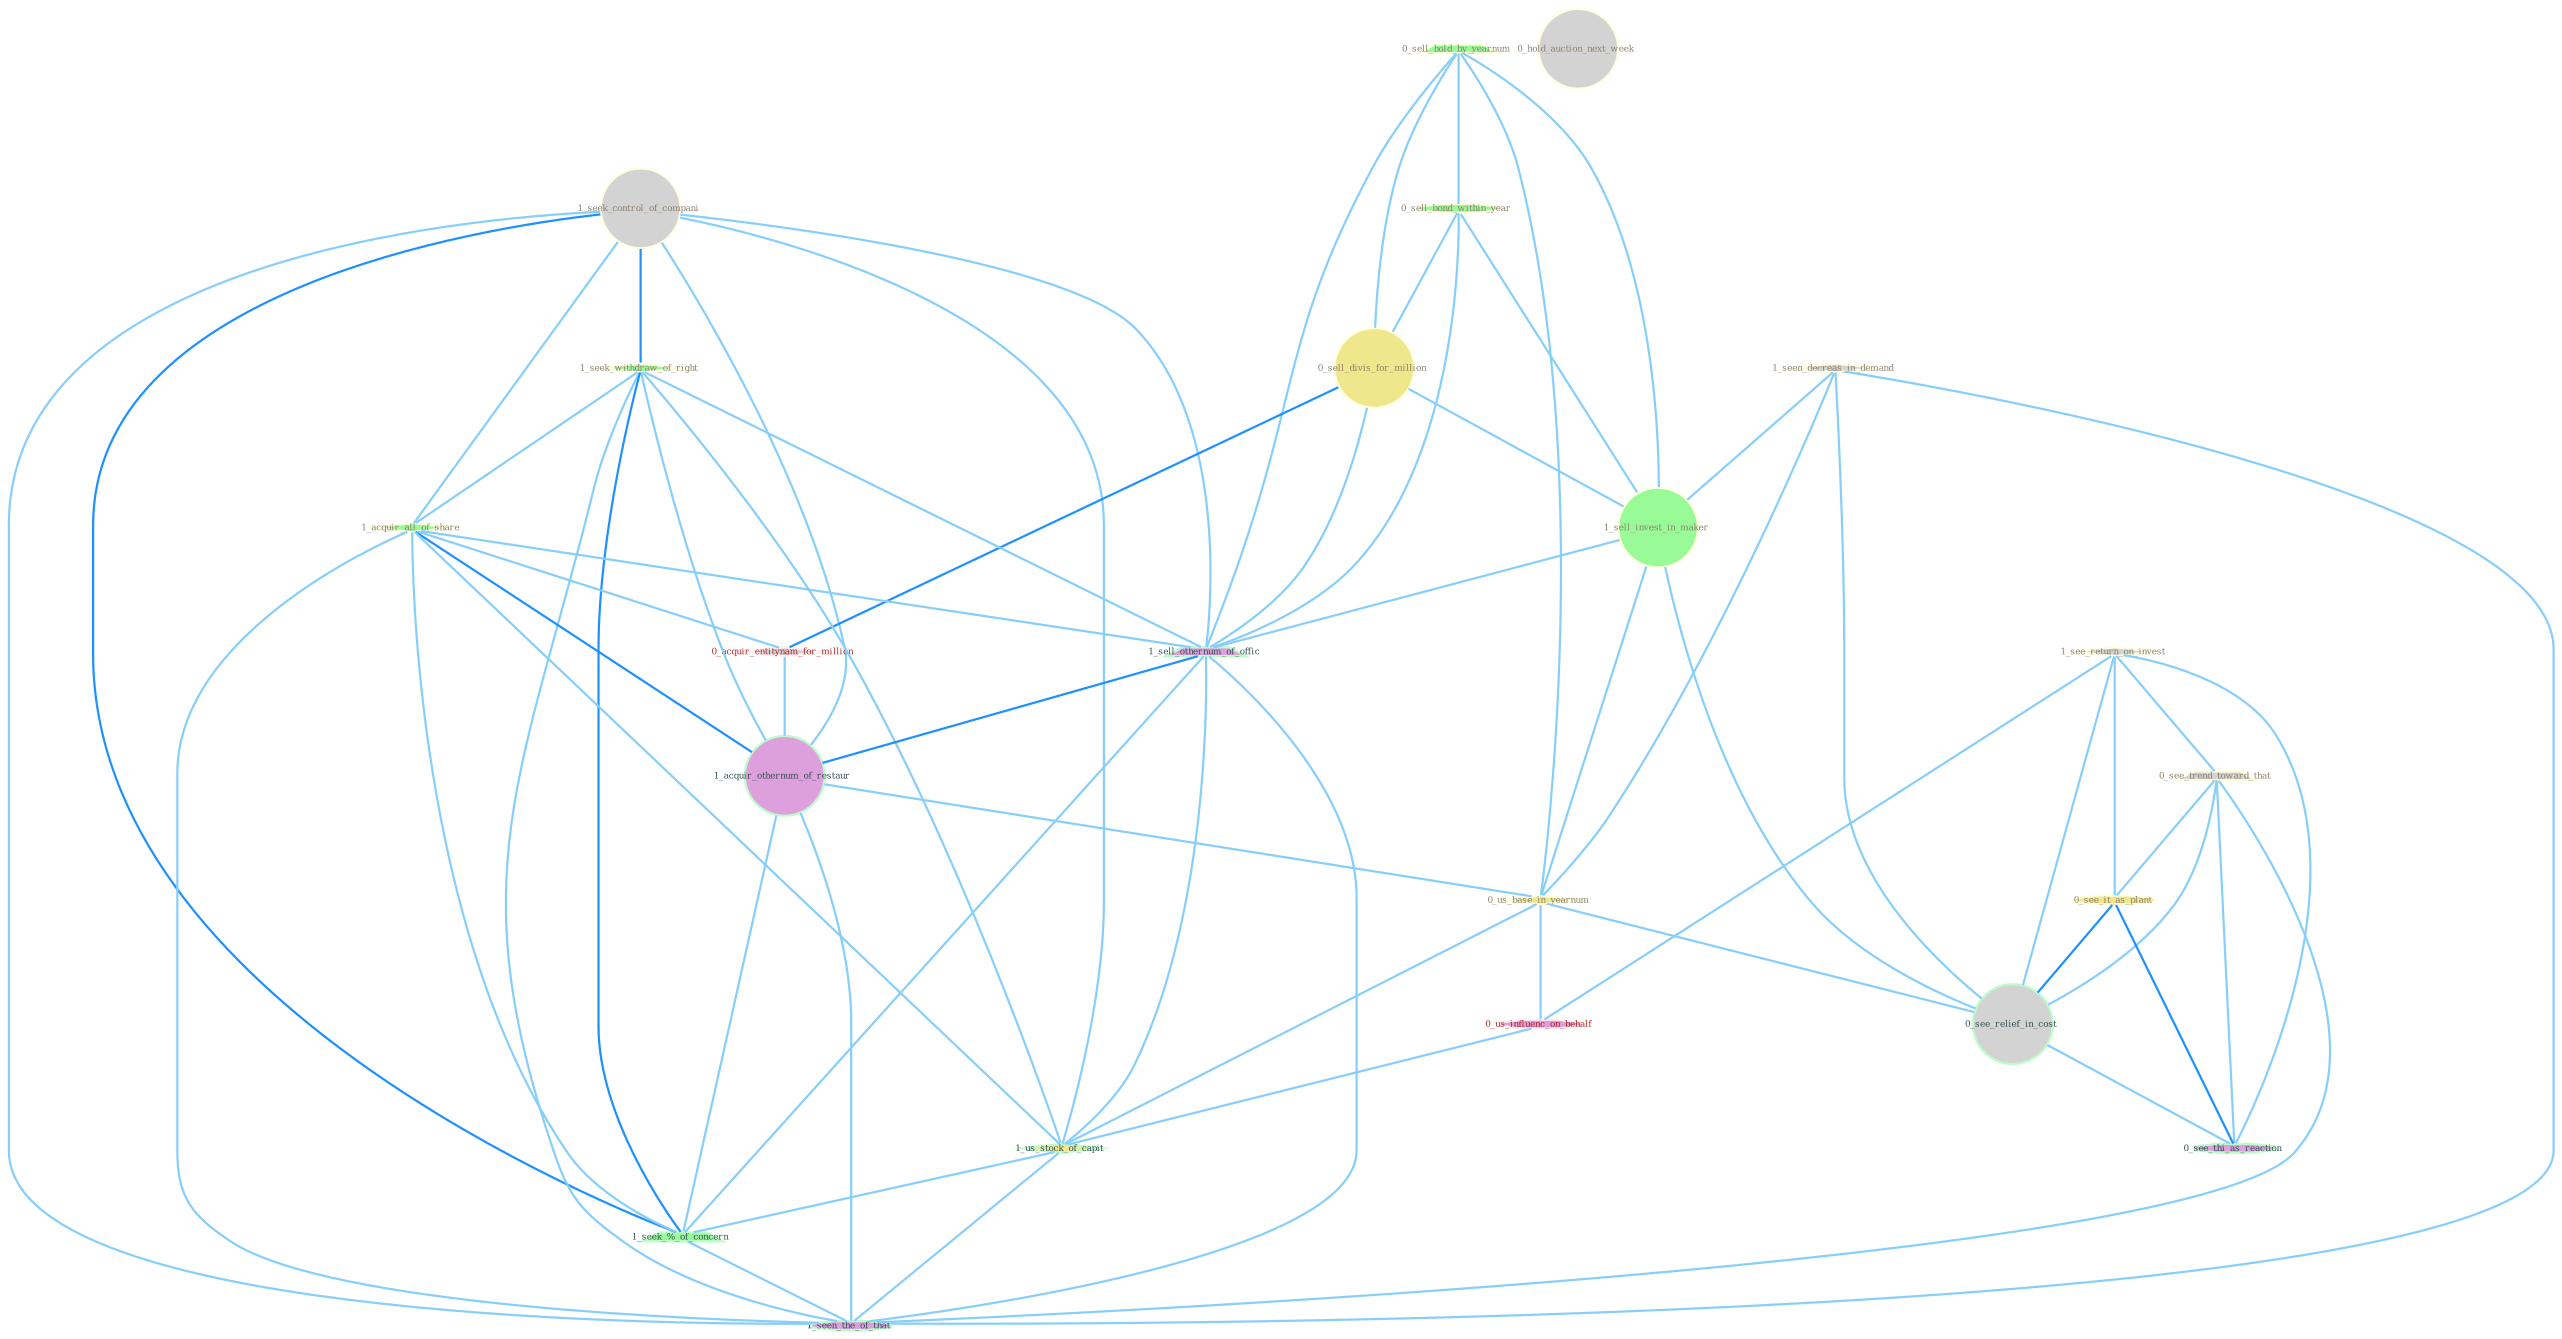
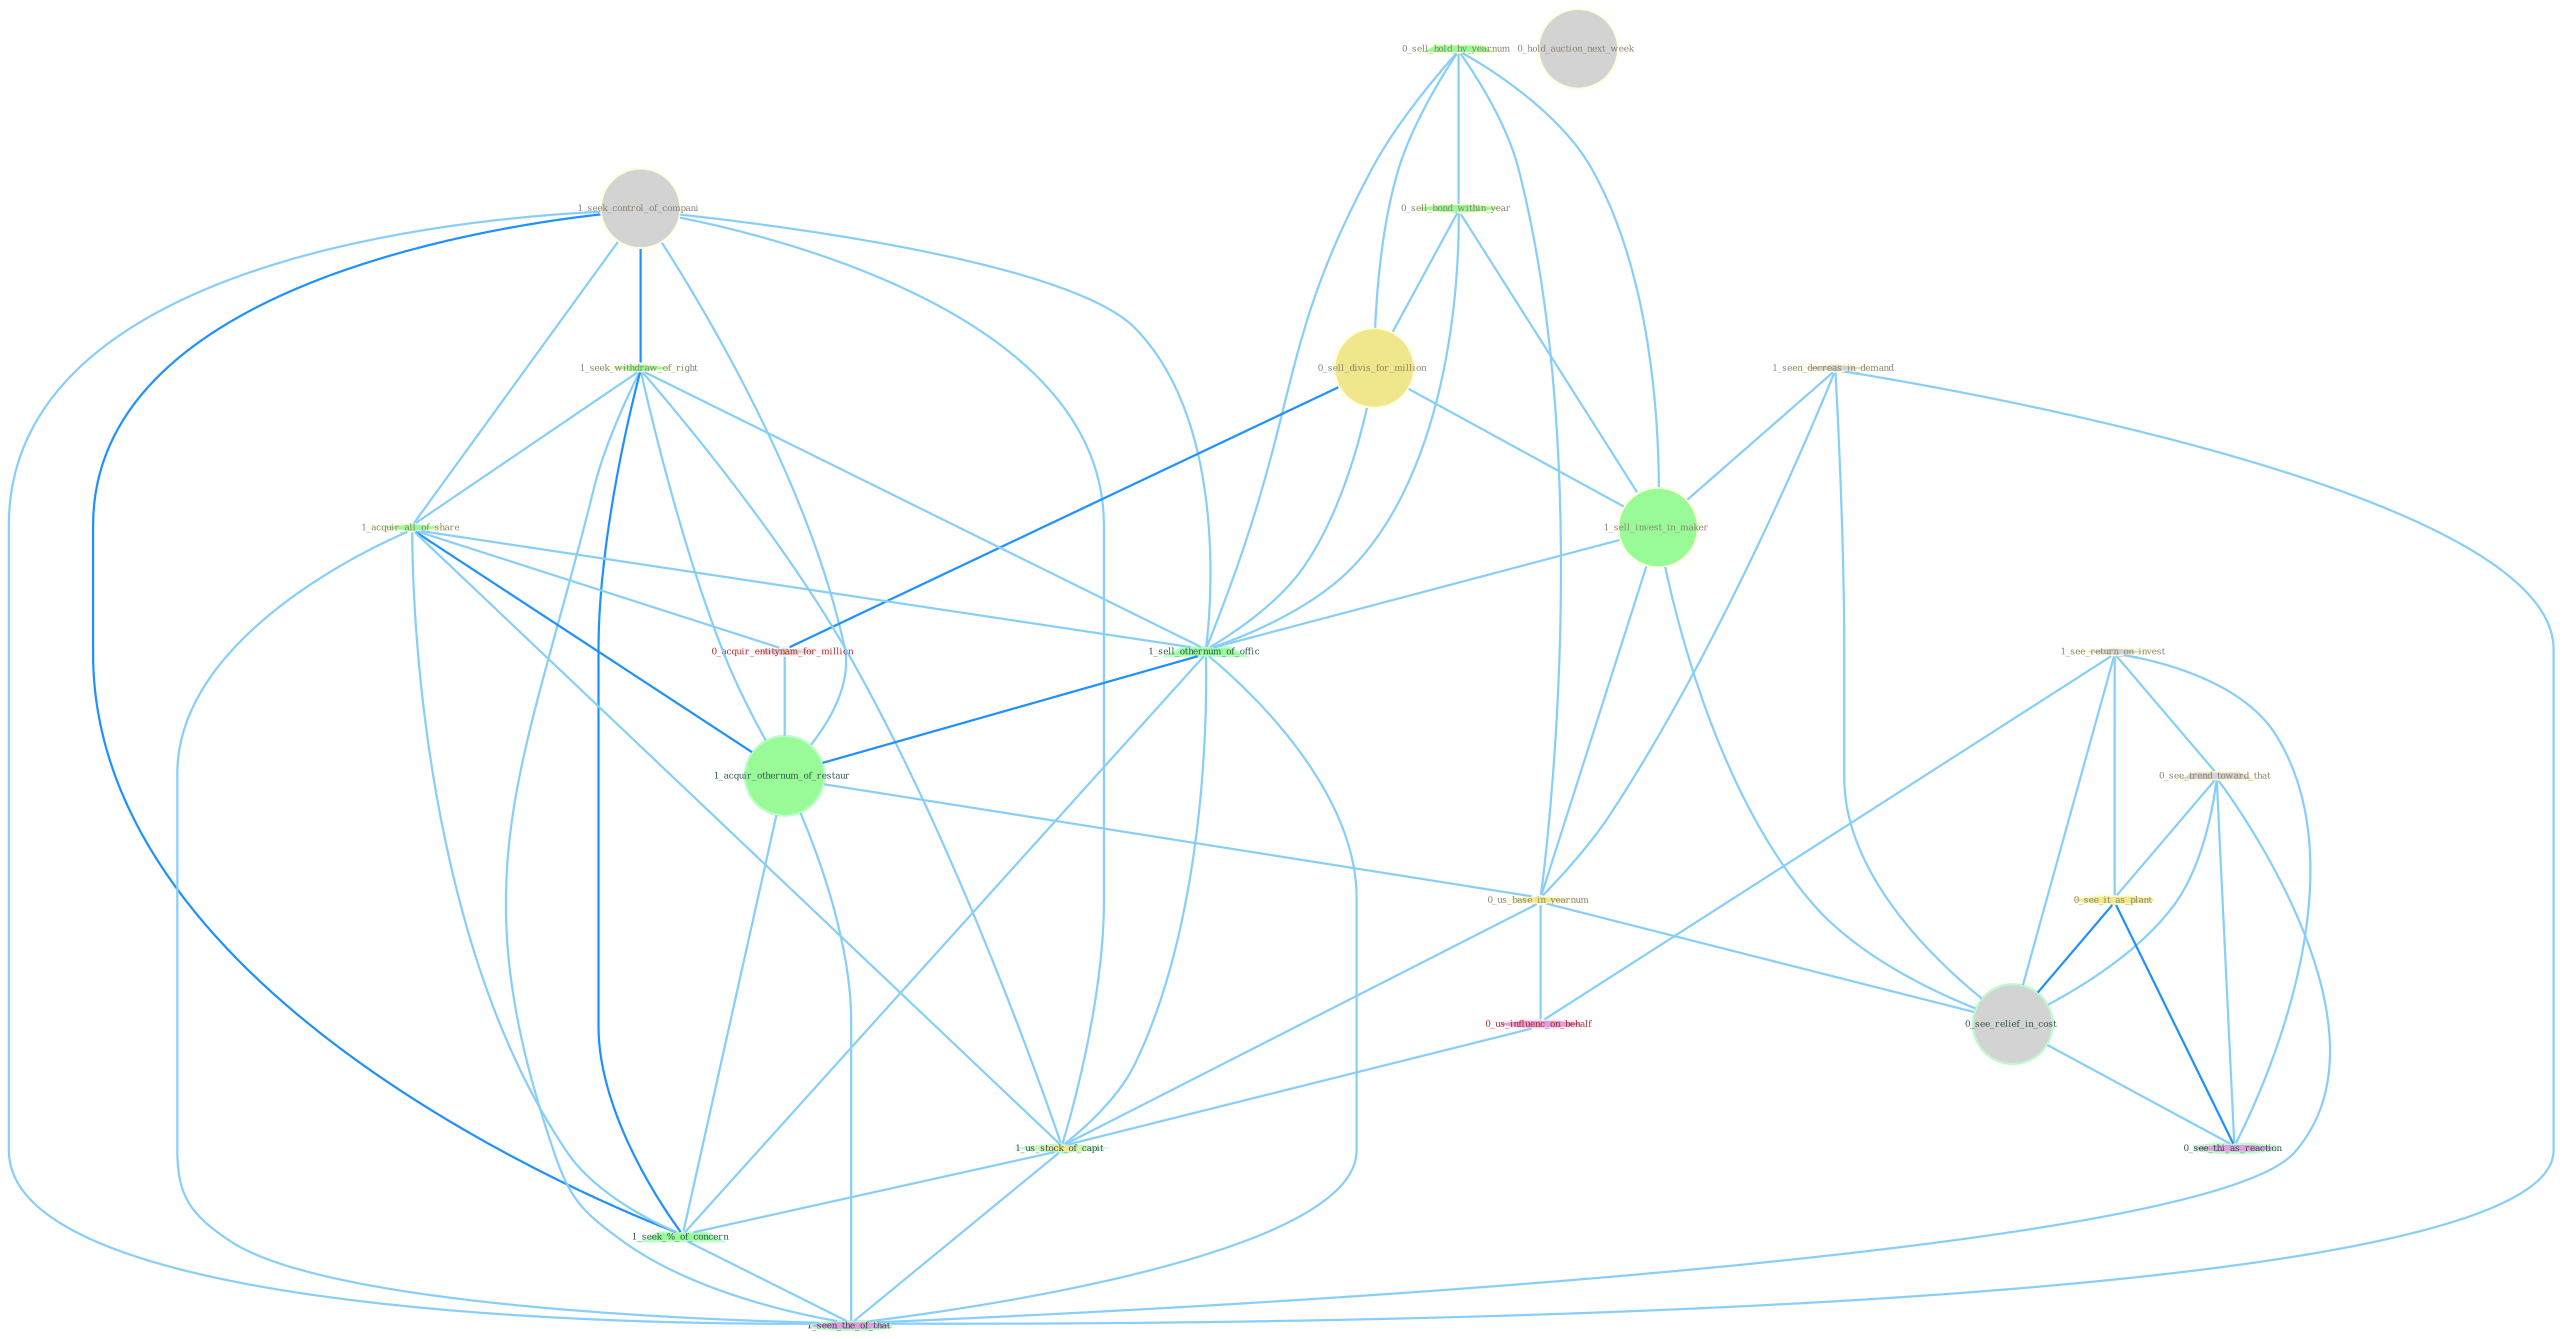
node "1_sell_othernum_of_offic": fillcolor plum -> palegreen
node "1_acquir_othernum_of_restaur": fillcolor plum -> palegreen
